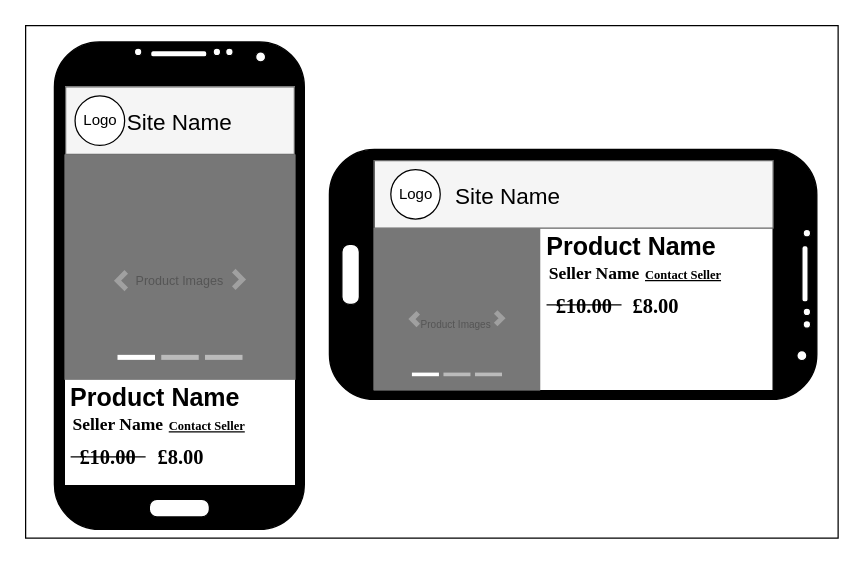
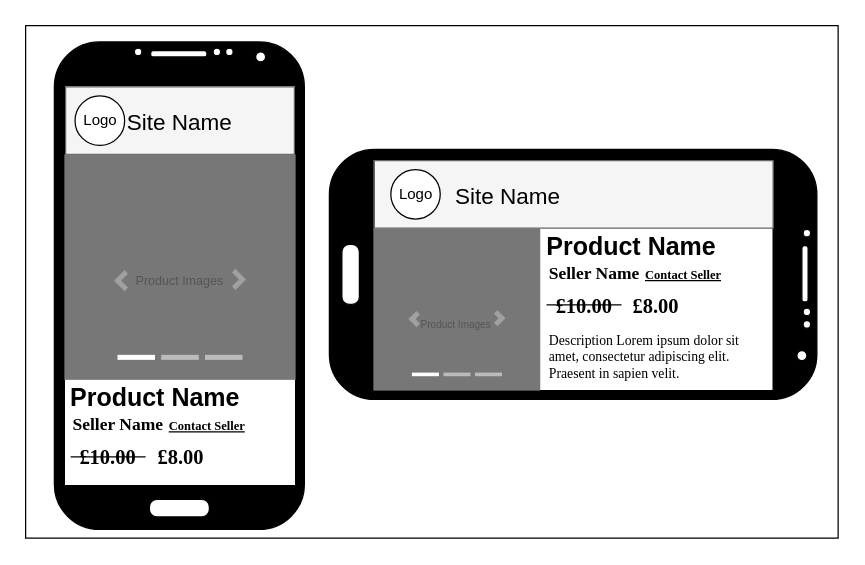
node "Description Lorem ipsum dolor sit amet, consectetur adipiscing elit. Praesent in sapien velit.": added
